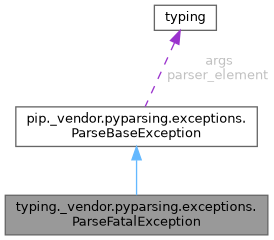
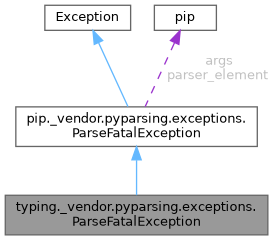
node "Exception": added
node "typing": label "typing" -> "pip"
node "pip._vendor.pyparsing.exceptions. ParseBaseException": label "pip._vendor.pyparsing.exceptions. ParseBaseException" -> "pip._vendor.pyparsing.exceptions. ParseFatalException"
